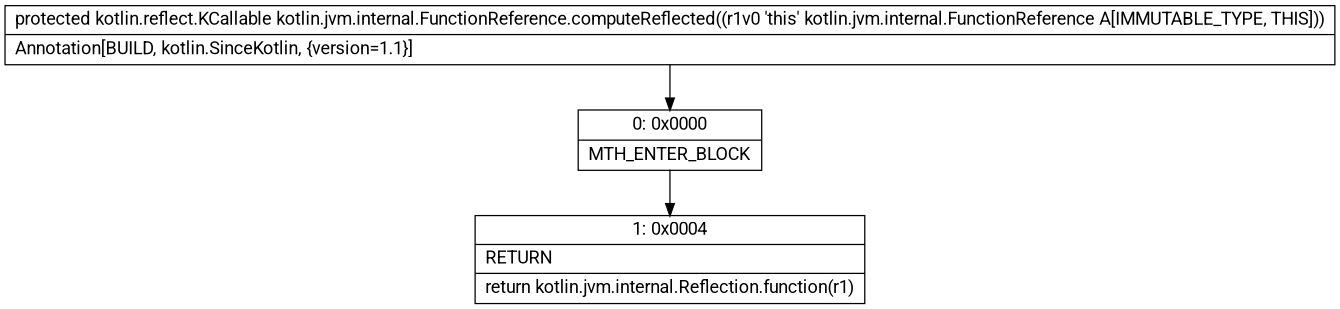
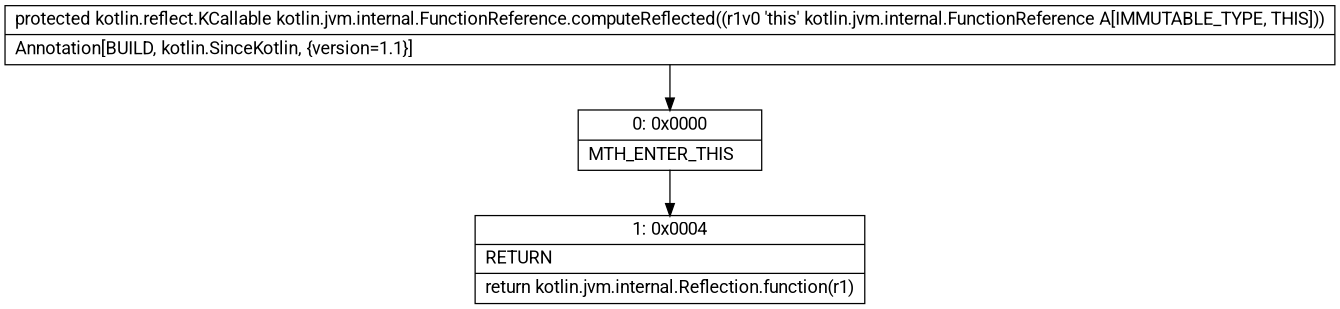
node "0: 0x0000": text "MTH_ENTER_BLOCK" -> "MTH_ENTER_THIS"
